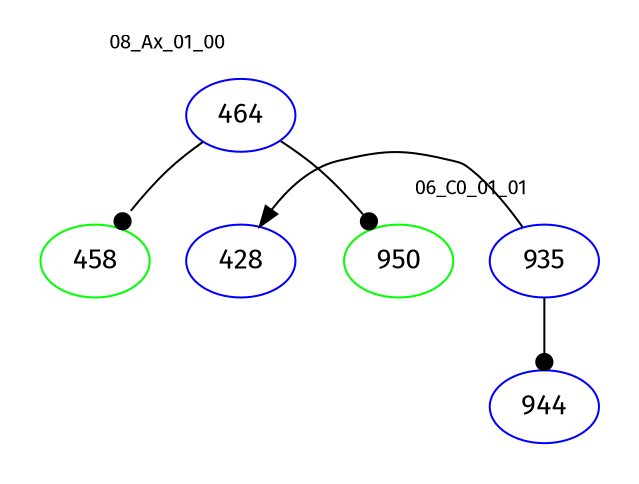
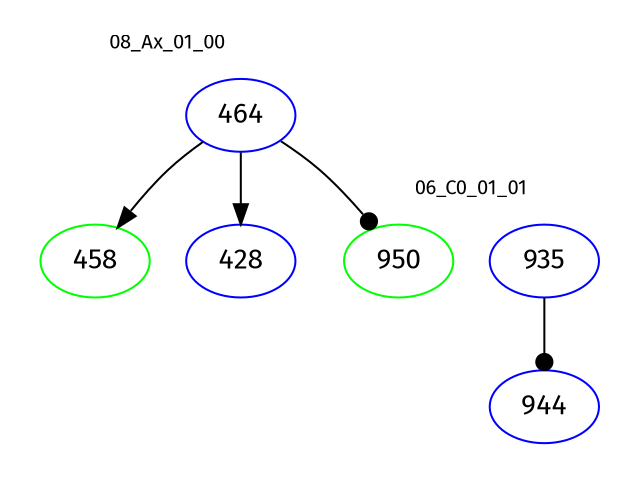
edge "935" -> "428": now "464" -> "428"
edge "464" -> "458": arrowhead dot -> normal
